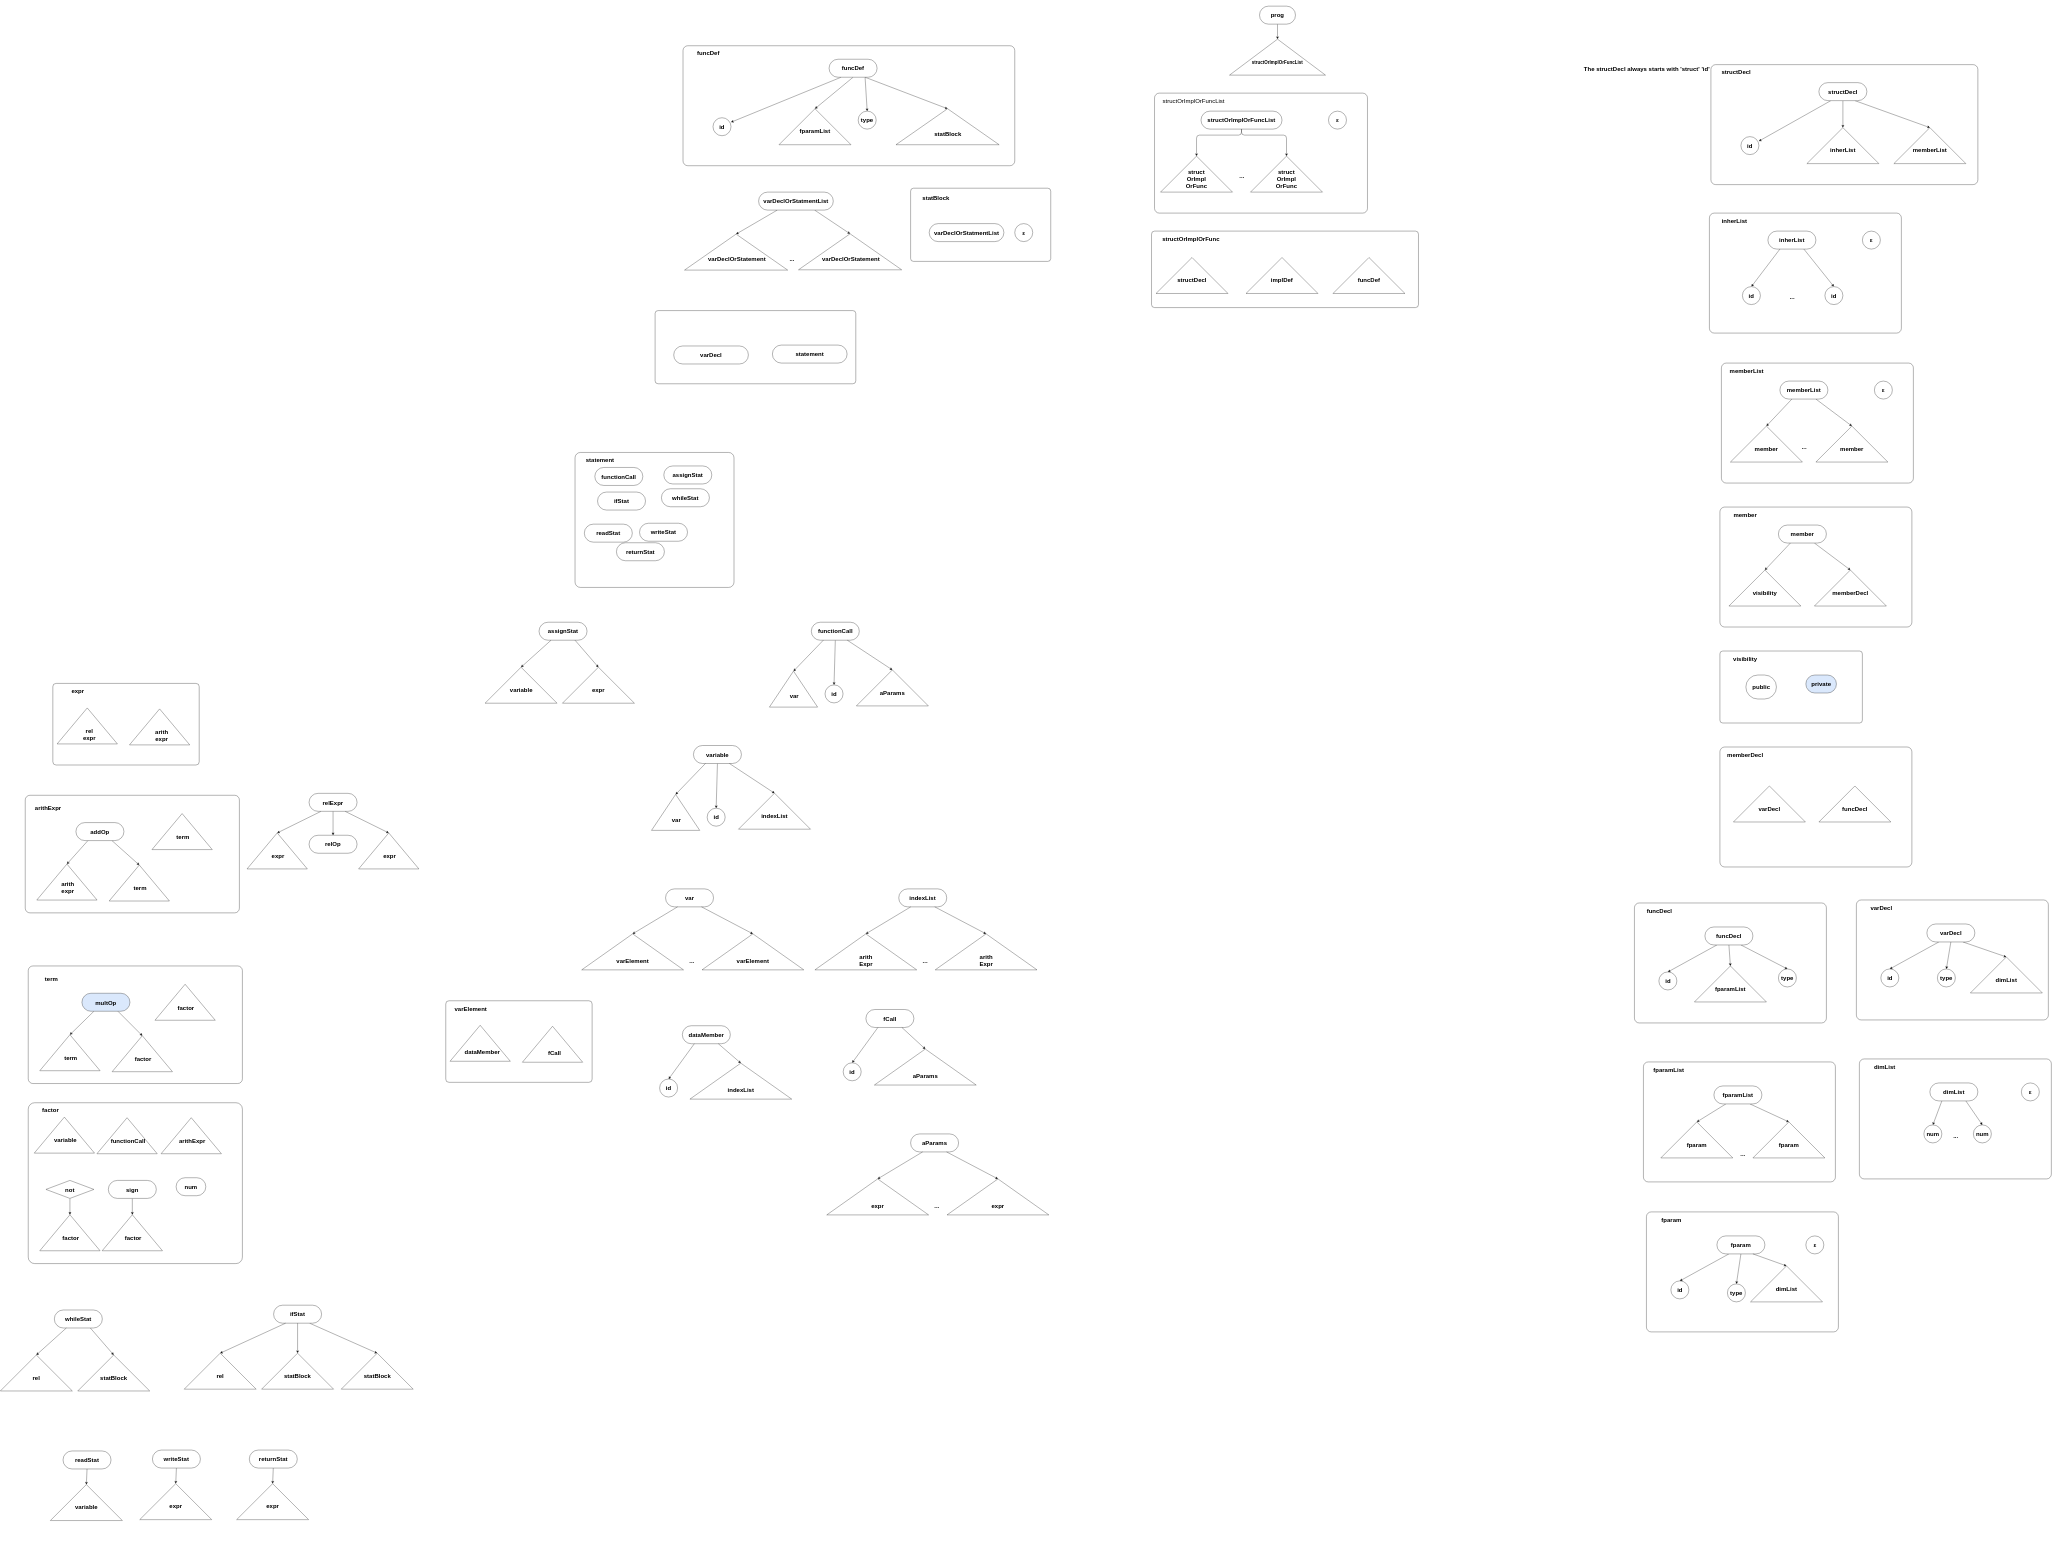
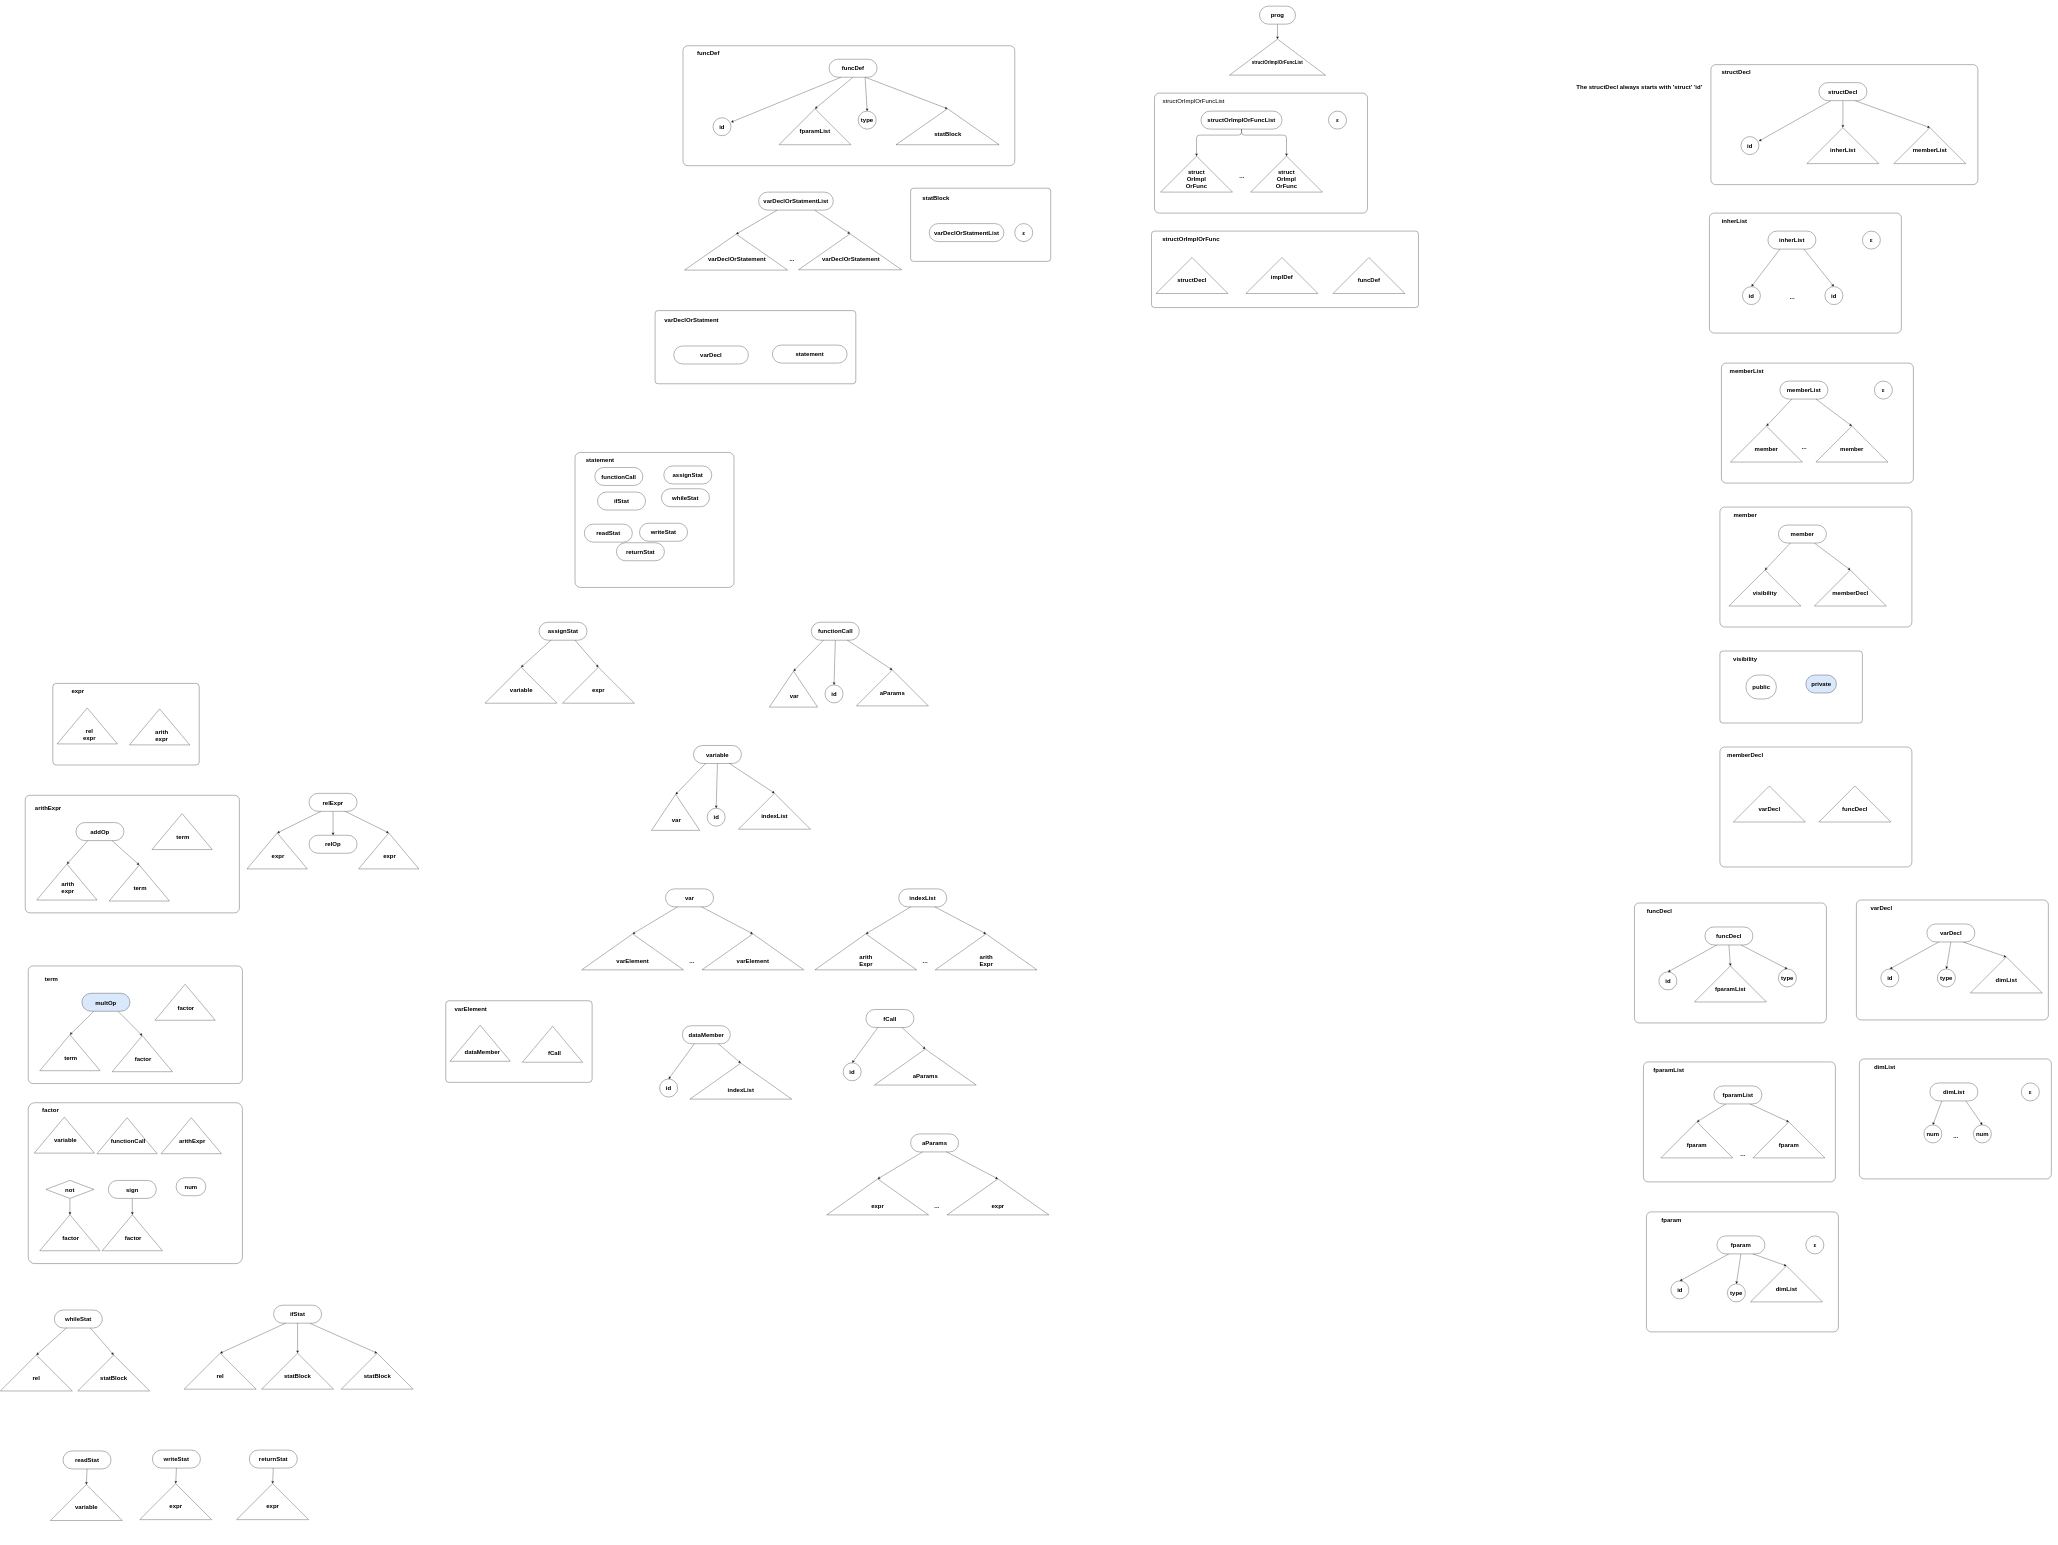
node "The structDecl always starts with 'struct' 'id'": moved (1647, 69) -> (1639, 87)
node "implDef": moved (1282, 280) -> (1282, 277)
node "varDeclOrStatment": added
